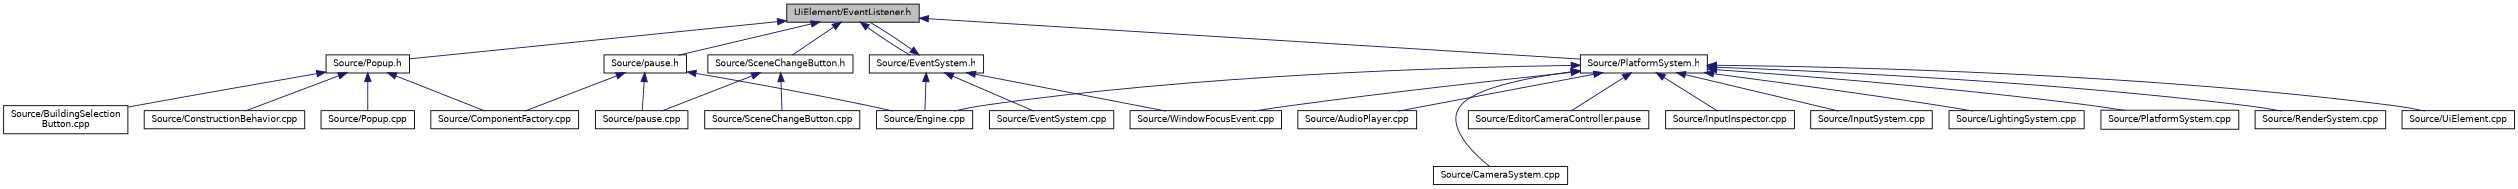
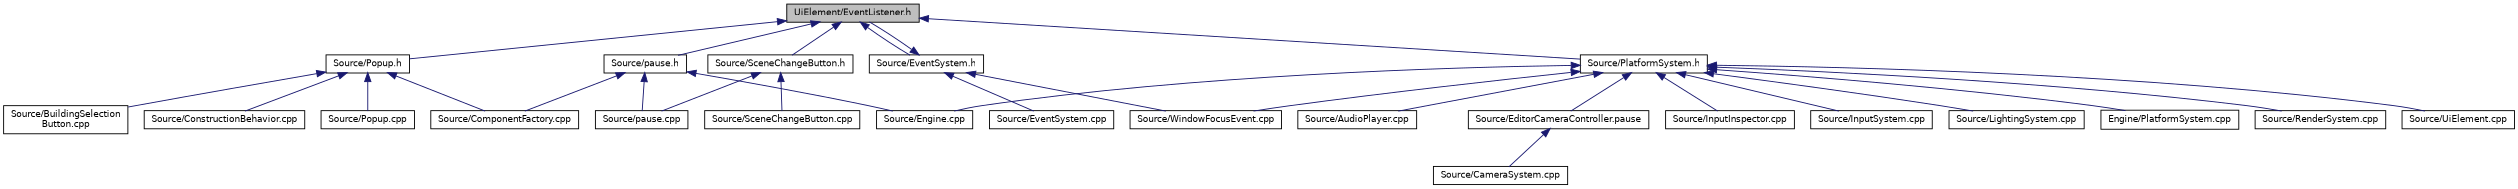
edge "Source/CameraSystem.cpp" -> "Source/PlatformSystem.h": now "Source/CameraSystem.cpp" -> "Source/EditorCameraController.pause"
edge "Source/Engine.cpp" -> "Source/EventSystem.h": removed
node "Source/PlatformSystem.cpp": label "Source/PlatformSystem.cpp" -> "Engine/PlatformSystem.cpp"
